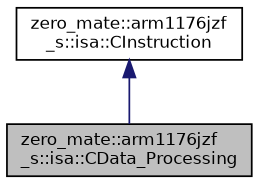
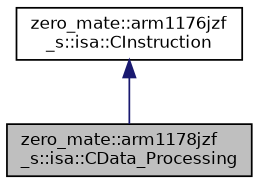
node "zero_mate::arm1176jzf _s::isa::CData_Processing": label "zero_mate::arm1176jzf _s::isa::CData_Processing" -> "zero_mate::arm1178jzf _s::isa::CData_Processing"
